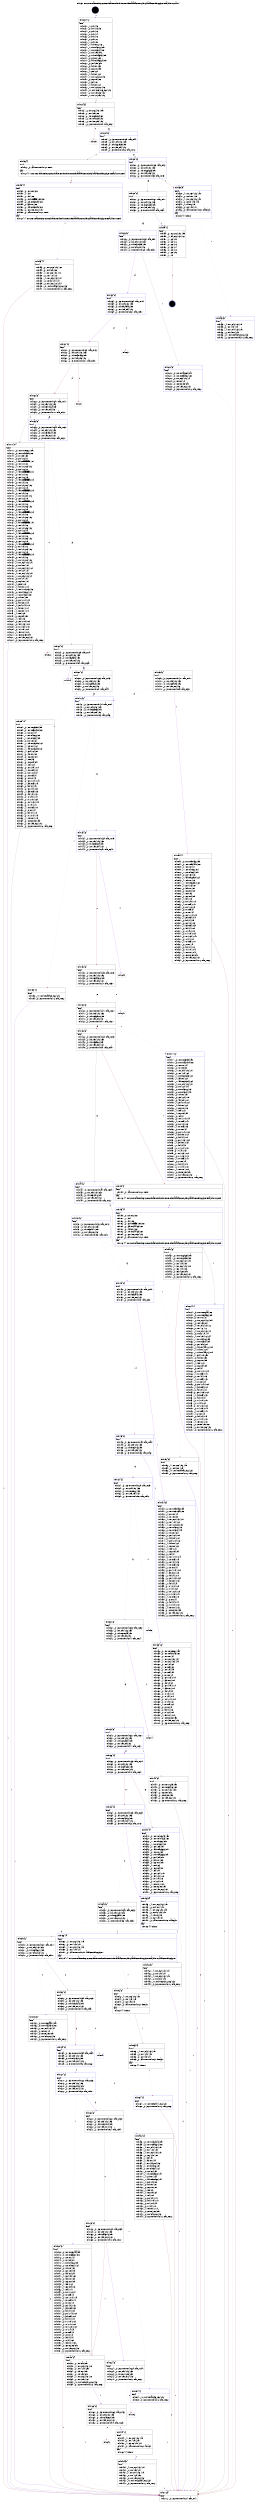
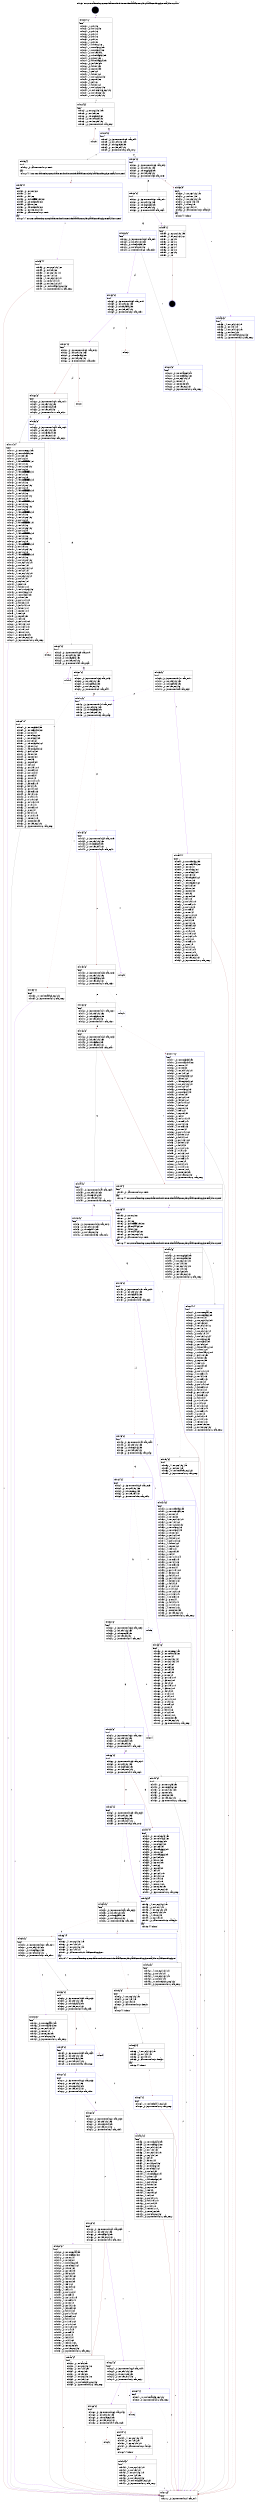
edge "0x4014a4 [28]" -> "0x4014c0 [28]": added, label "16"
edge "0x401a1c [34]" -> "0x401680 [28]": now "0x401664 [28]" -> "0x401680 [28]"
